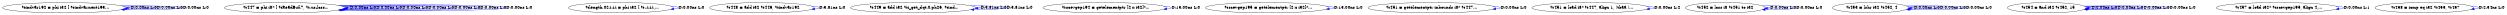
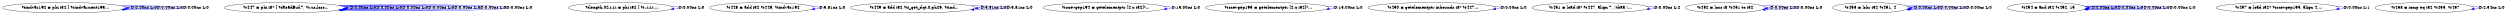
node "%451 = getelementptr inbounds i8* %447...": label "%451 = getelementptr inbounds i8* %447..." -> "%450 = getelementptr inbounds i8* %447..."
node "%451 = load i8* %447, align 1, !tbaa !...": label "%451 = load i8* %447, align 1, !tbaa !..." -> "%451 = load i8* %447, align 7, !tbaa !..."
node "%453 = lshr i32 %452, 4": label "%453 = lshr i32 %452, 4" -> "%453 = lshr i32 %451, 4"
